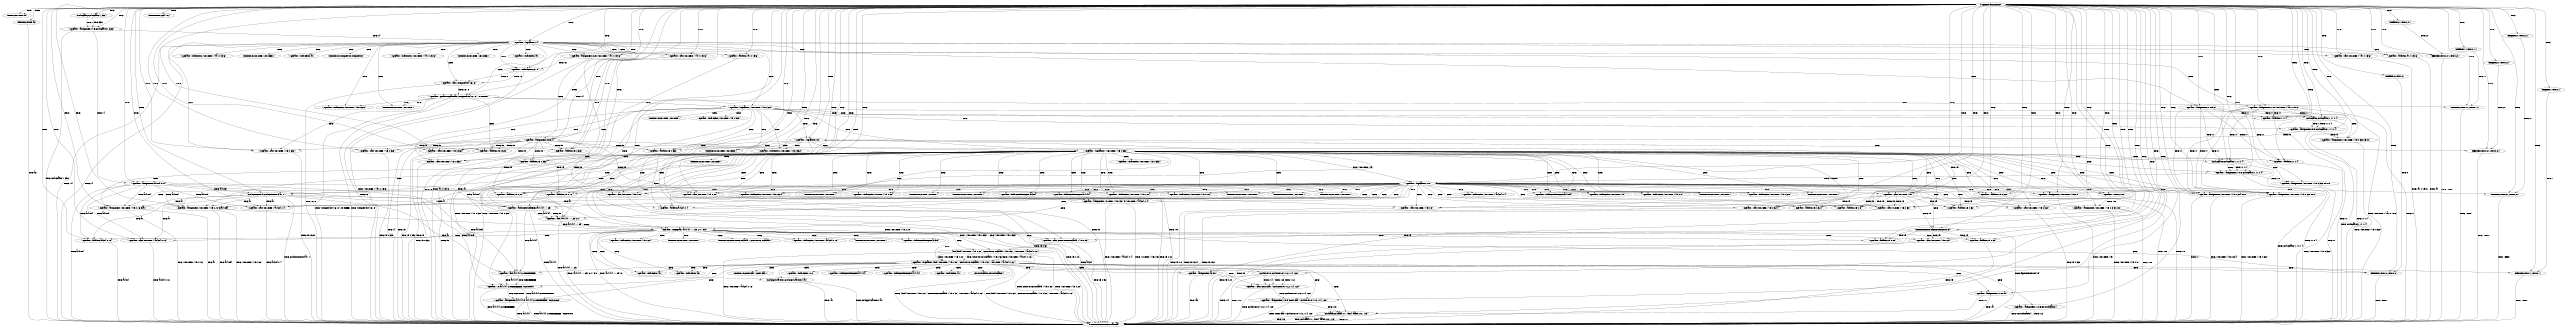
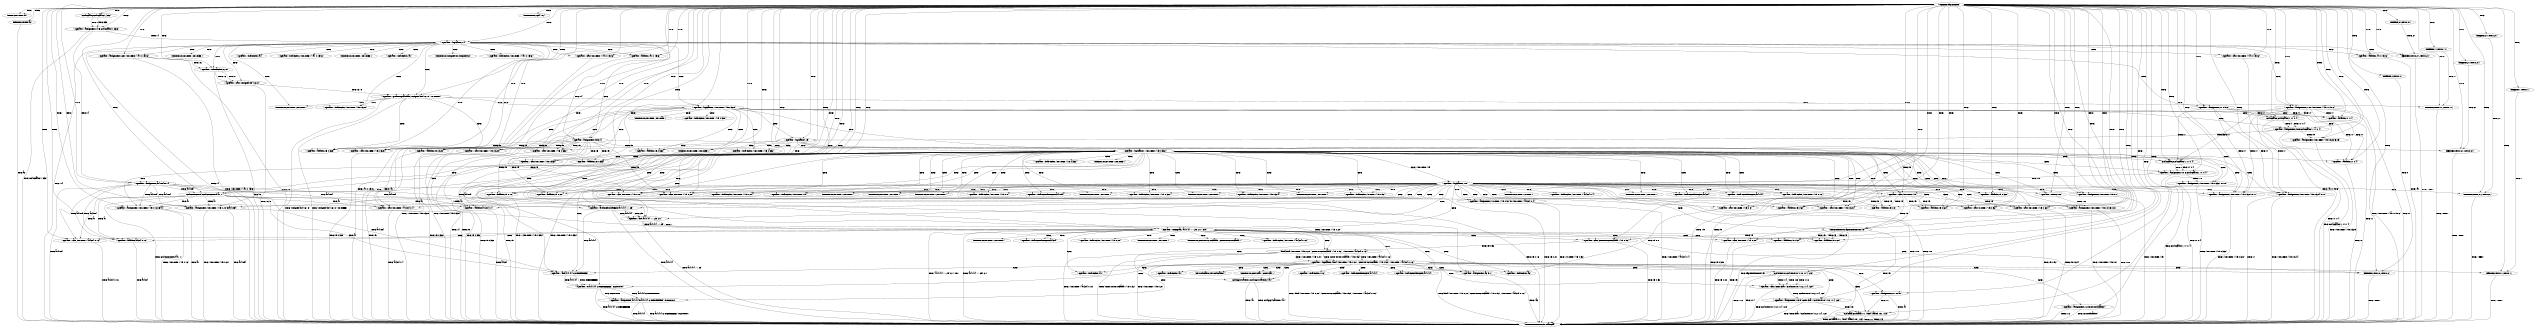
edge "(<operator>.logicalNot,!*(_DWORD *)(v5 + 332))" -> "(UNKNOWN,_WORD *,_WORD *)": now "(<operator>.logicalNot,!*(_DWORD *)(v5 + 332))" -> "(<operator>.and,a1[147] & 0xFDFFFFFF)"
edge "(<operator>.assignment,a1[188] = v4)" -> "(<operator>.or,a1[147] & 0xFDFFFFFF | 0x2000000)": now "(<operator>.assignment,a1[188] = v4)" -> "(<operator>.addition,a1[20] + 4)"
edge "(<operator>.cast,(_DWORD *)(v5 + 8))" -> "(METHOD_RETURN,int __fastcall)": now "(<operator>.cast,(_DWORD *)(v5 + 8))" -> "(<operator>.indirection,*a2)"
edge "(<operator>.notEquals,((a1[147] >> 25) & 1) != 0)" -> "(<operator>.assignment,*a2 = 1)": added, label "CDG:"
